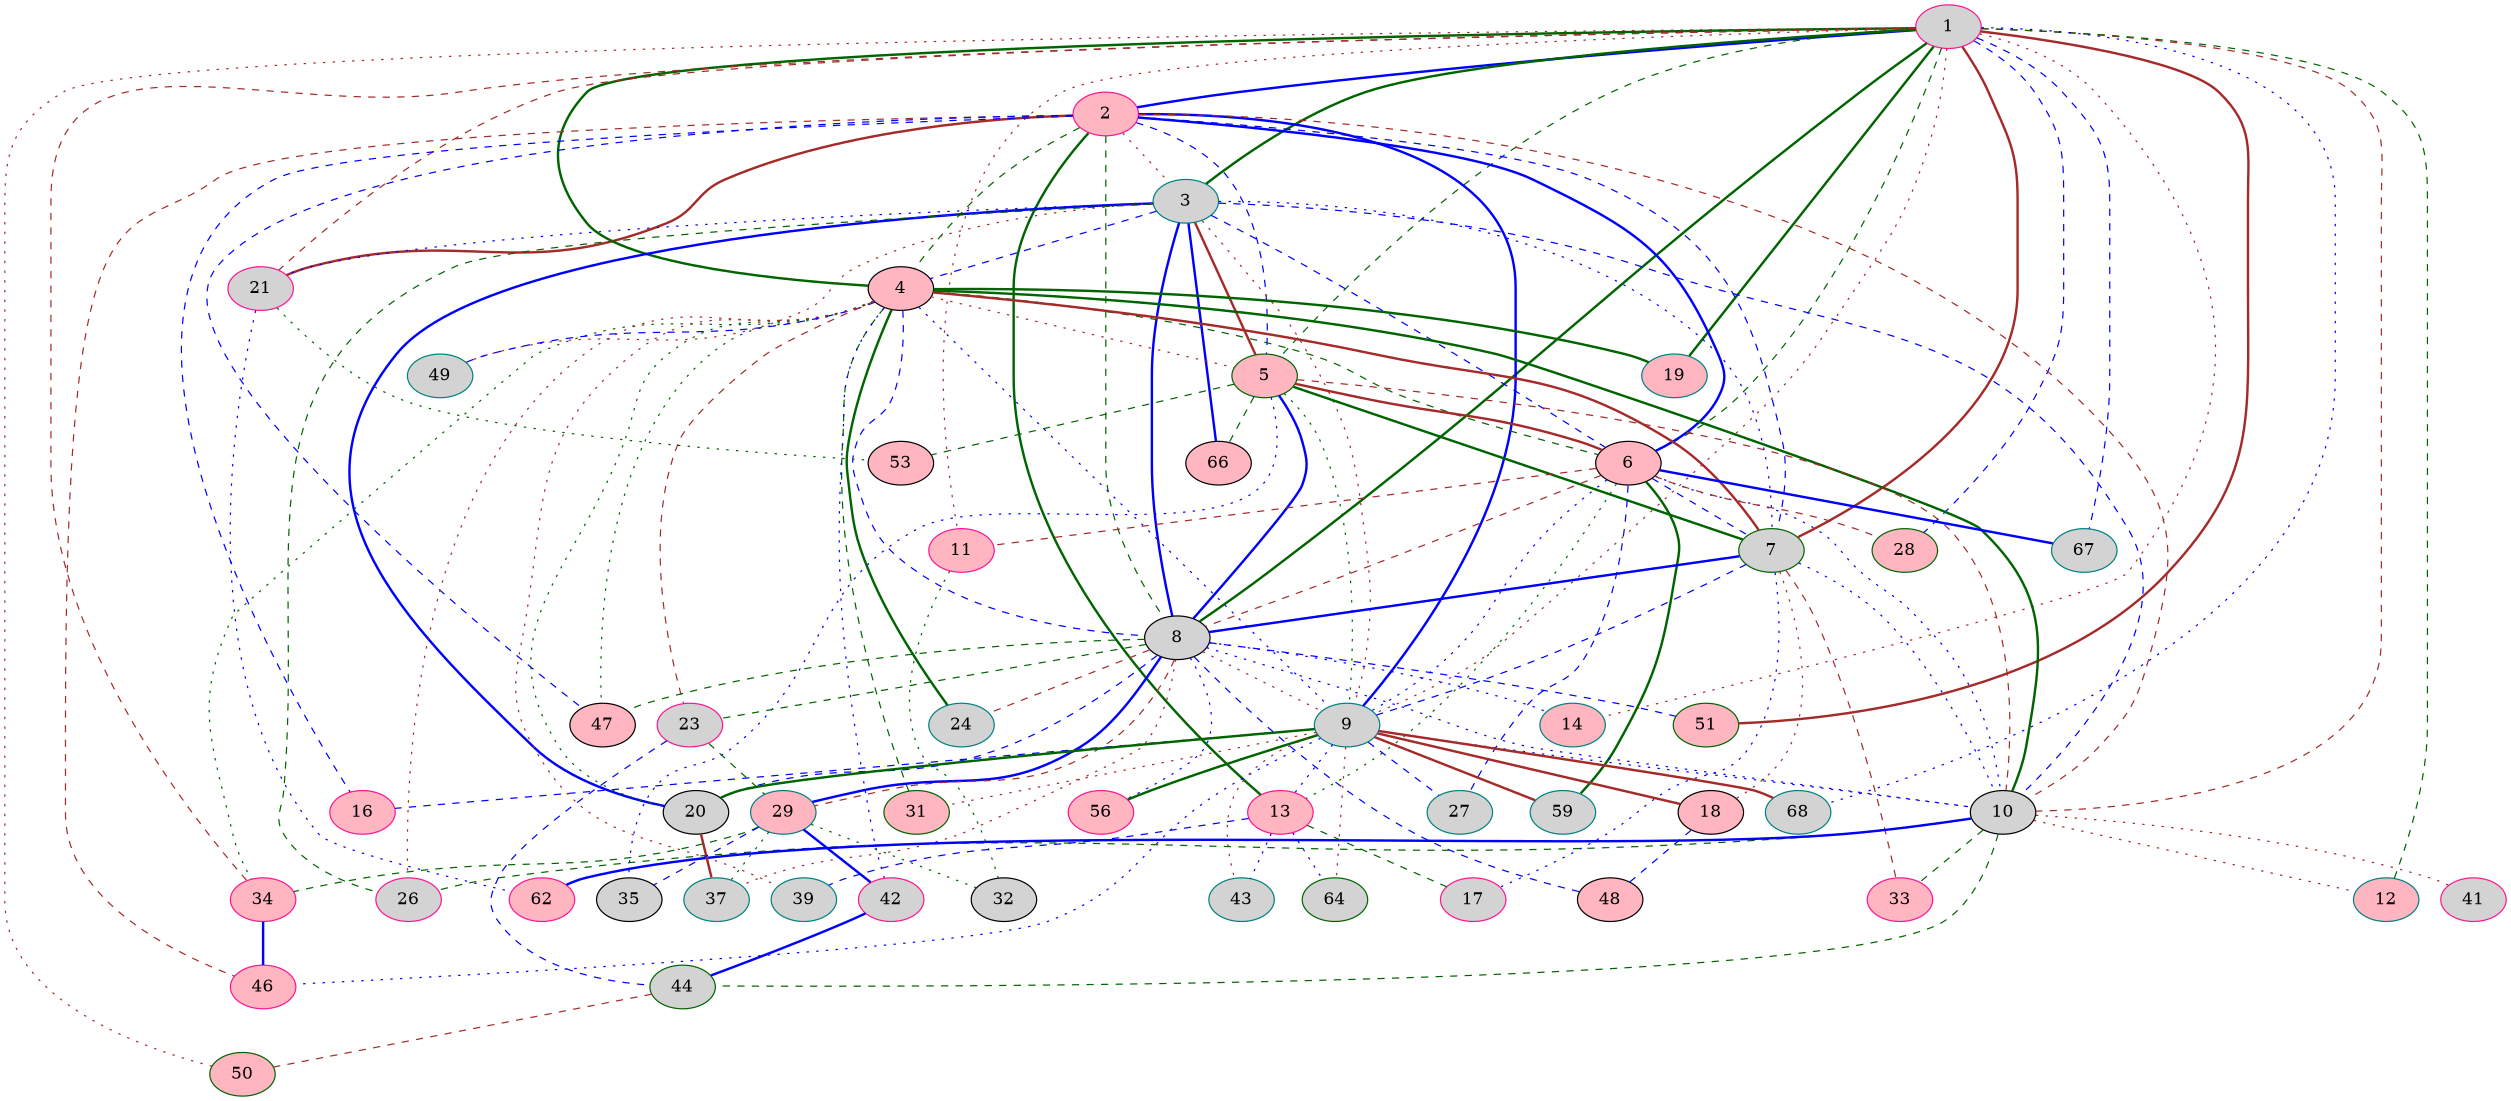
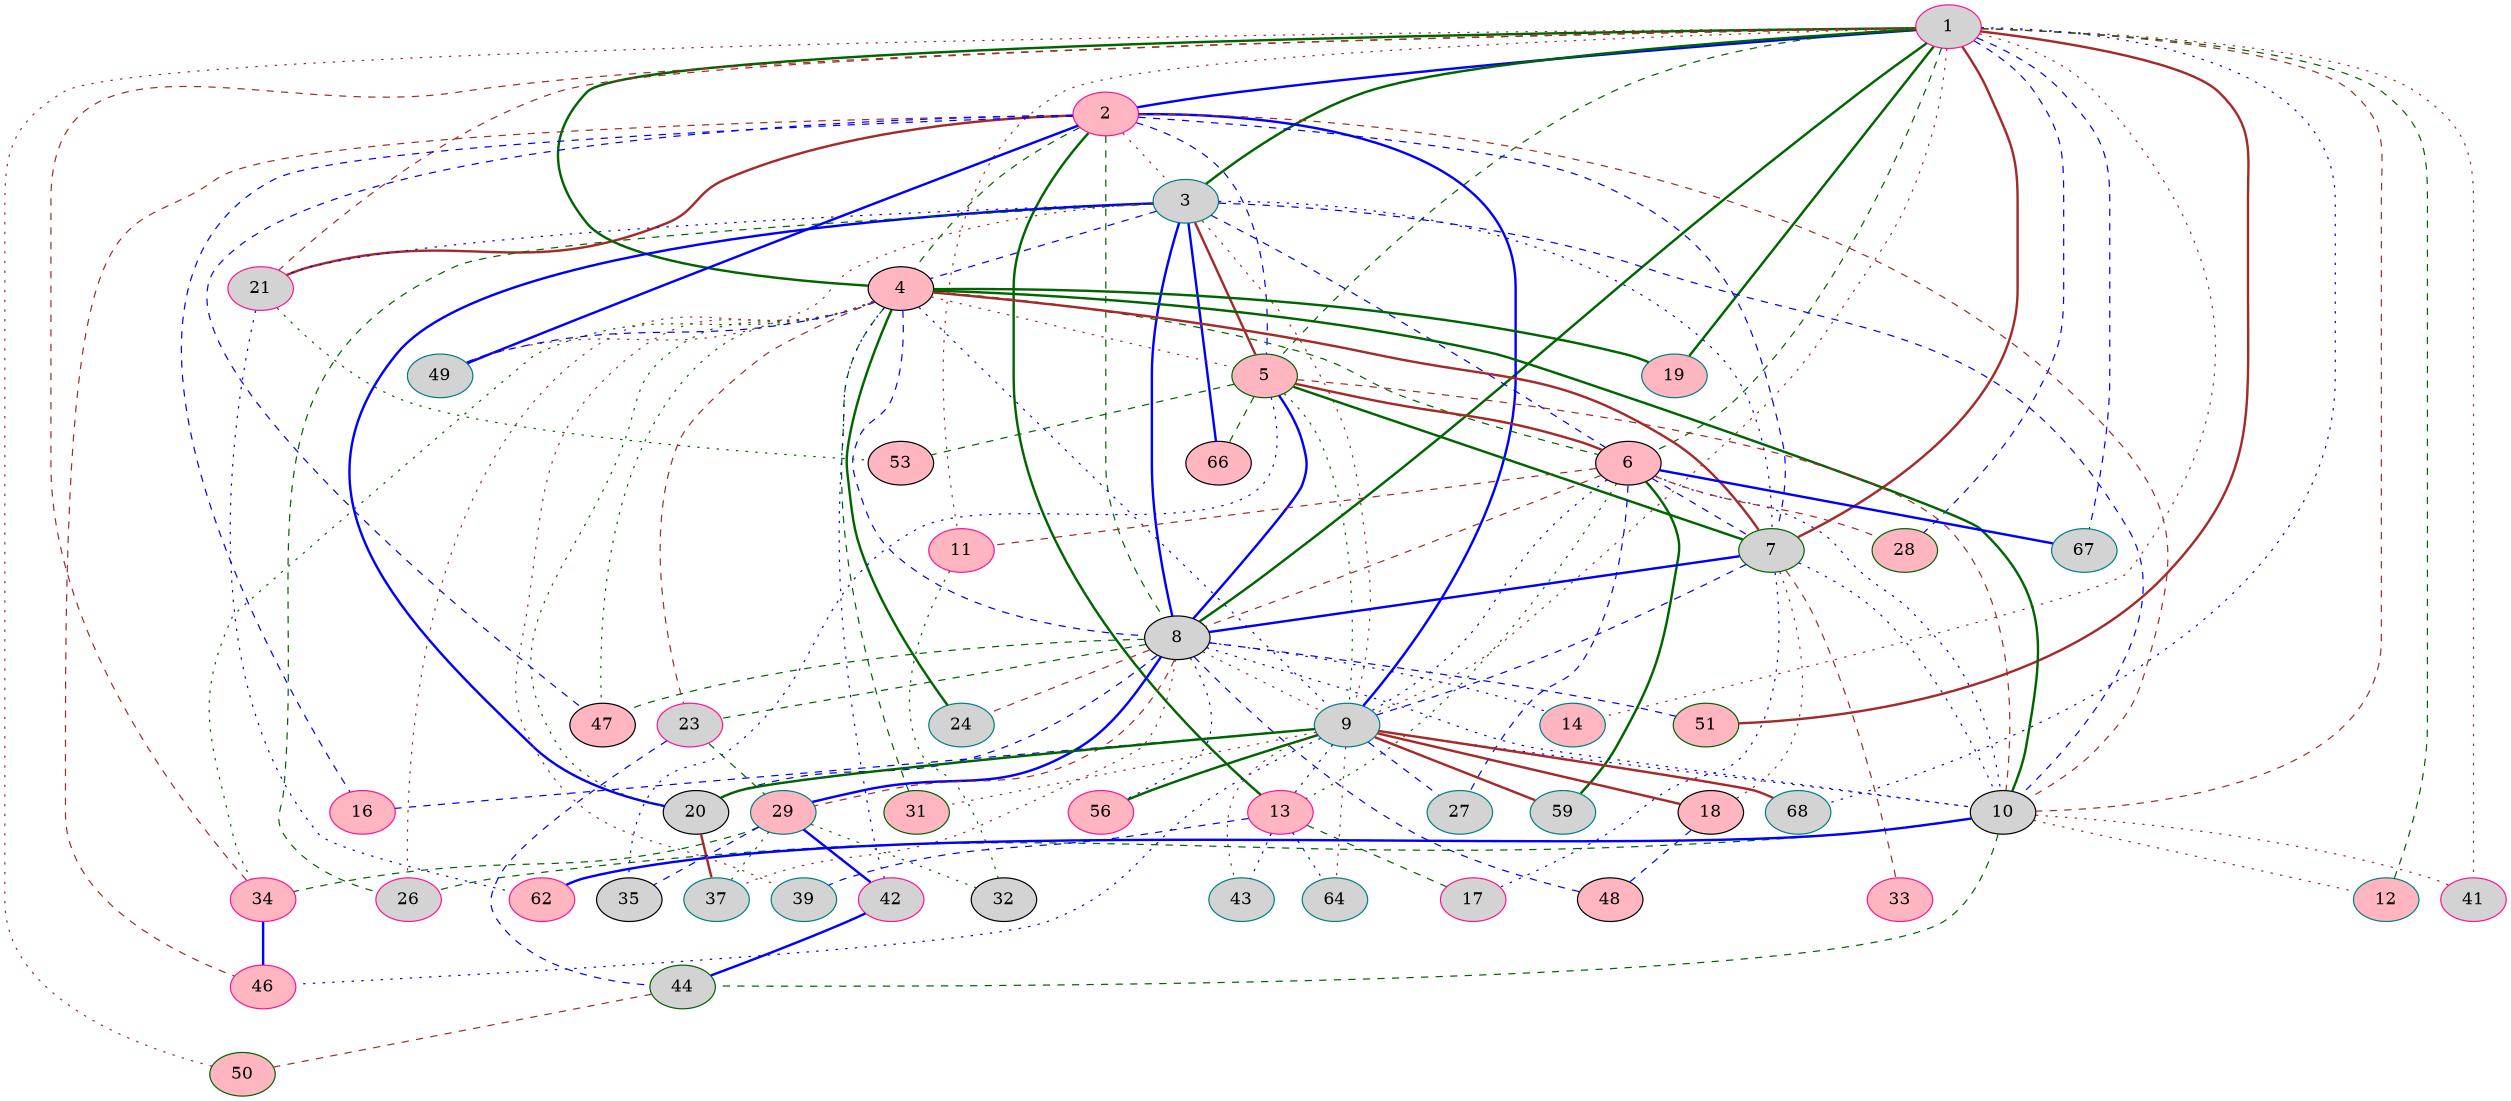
edge "2" -- "6": now "2" -- "49"
edge "1" -- "41": added
edge "10" -- "33": removed
node "64": color darkgreen -> teal
